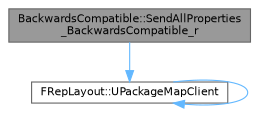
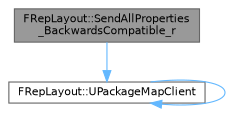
node "BackwardsCompatible::SendAllProperties _BackwardsCompatible_r": label "BackwardsCompatible::SendAllProperties _BackwardsCompatible_r" -> "FRepLayout::SendAllProperties _BackwardsCompatible_r"
